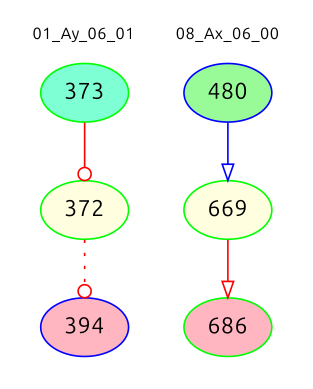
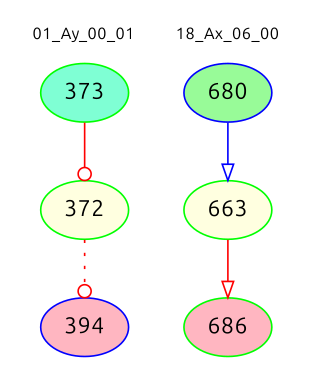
cluster "01_Ay_06_01": label "01_Ay_06_01" -> "01_Ay_00_01"
cluster "08_Ax_06_00": label "08_Ax_06_00" -> "18_Ax_06_00"
node "480": label "480" -> "680"
node "669": label "669" -> "663"
